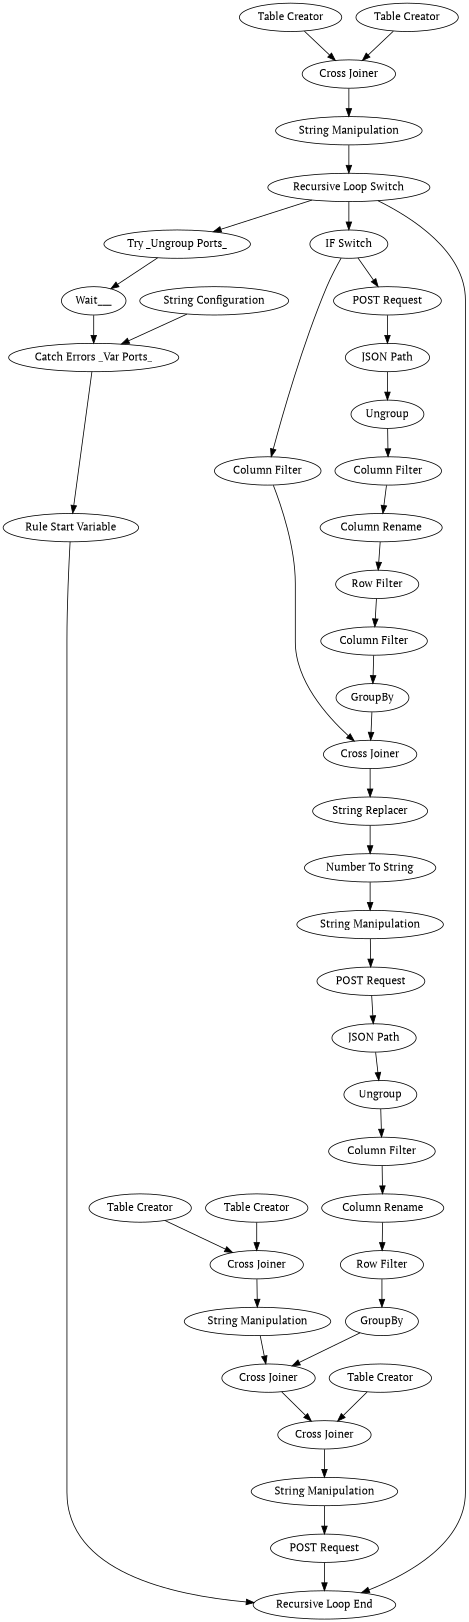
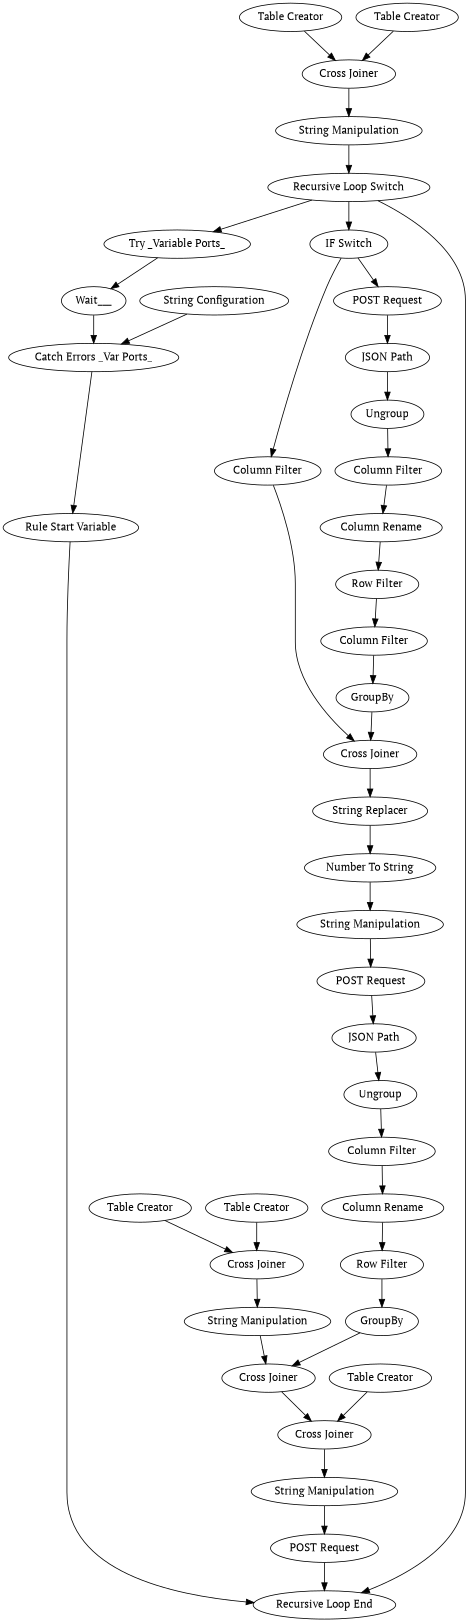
node "Try _Ungroup Ports_": label "Try _Ungroup Ports_" -> "Try _Variable Ports_"
